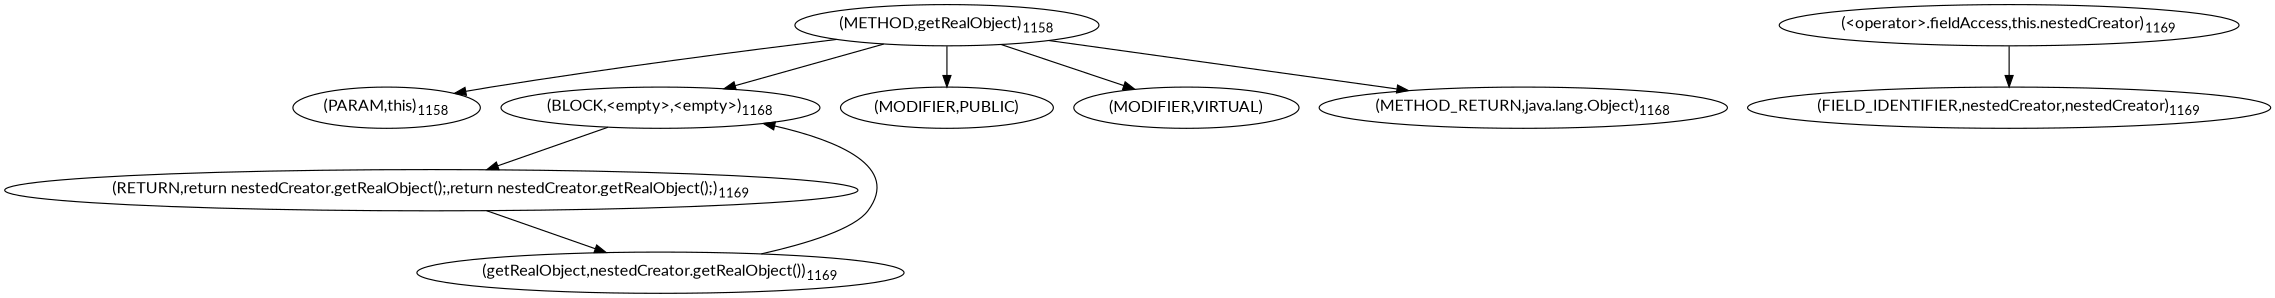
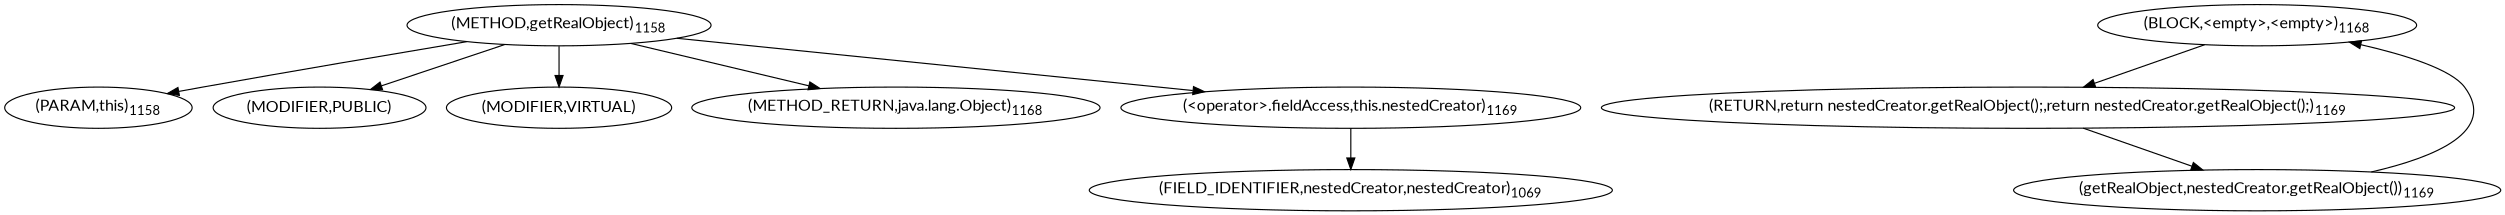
edge "(METHOD,getRealObject)" -> "(BLOCK,<empty>,<empty>)": now "(METHOD,getRealObject)" -> "(<operator>.fieldAccess,this.nestedCreator)"
node "(FIELD_IDENTIFIER,nestedCreator,nestedCreator)": text "1169" -> "1069"
